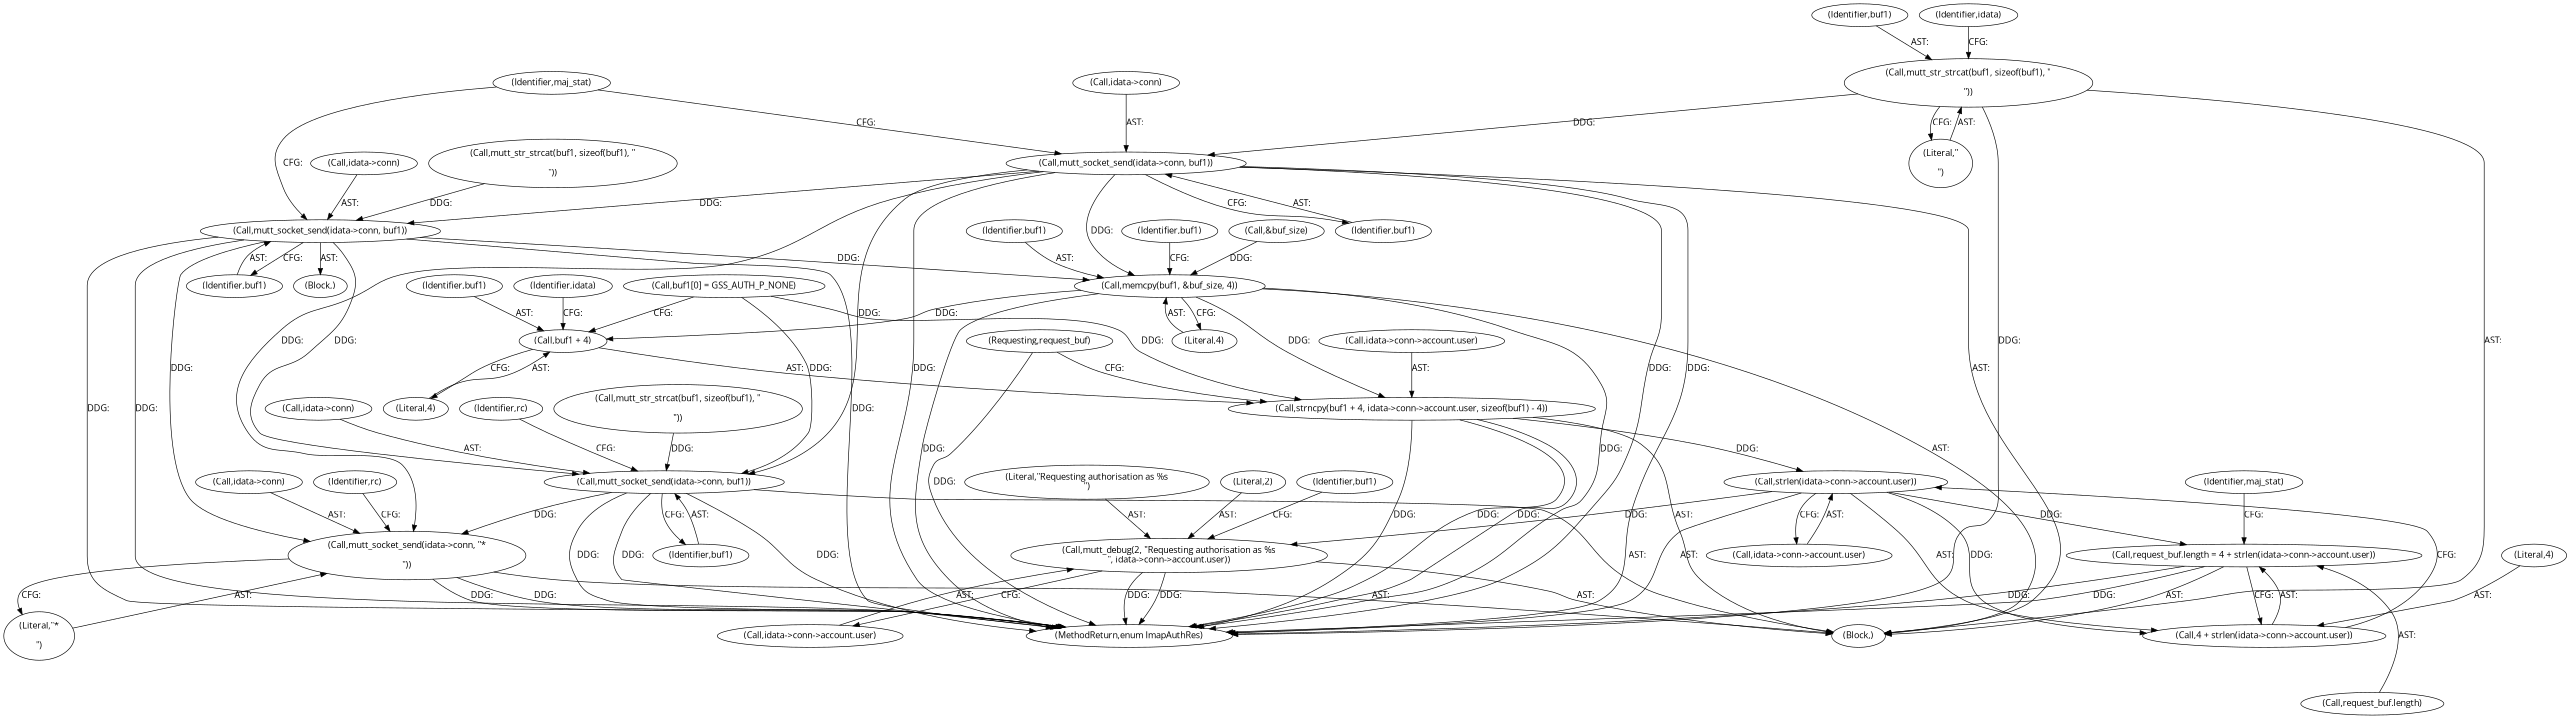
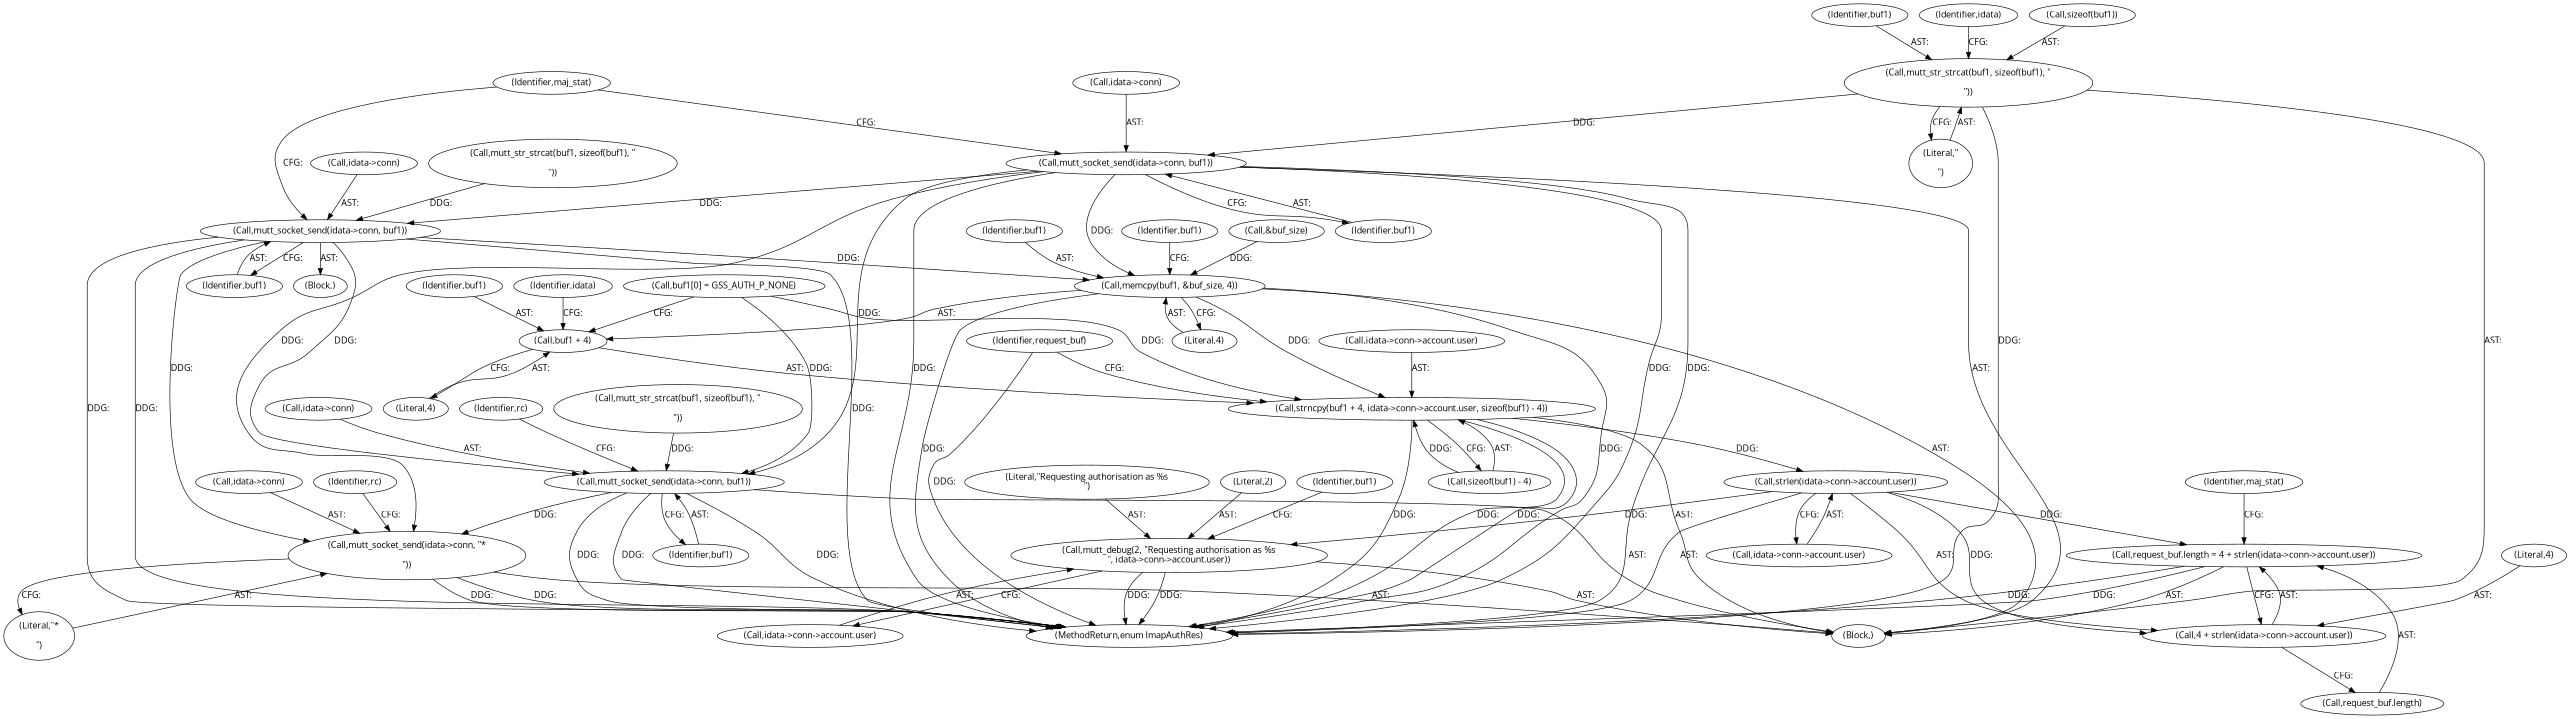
node "(Call,sizeof(buf1))": added
edge "(Call,memcpy(buf1, &buf_size, 4))" -> "(Call,buf1 + 4)": label "DDG: " -> "AST: "
node "(Requesting,request_buf)": label "(Requesting,request_buf)" -> "(Identifier,request_buf)"
node "(Call,sizeof(buf1) - 4)": added
edge "(Call,4 + strlen(idata->conn->account.user))" -> "(Call,strlen(idata->conn->account.user))": now "(Call,4 + strlen(idata->conn->account.user))" -> "(Call,request_buf.length)"
